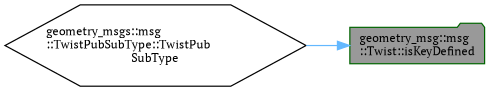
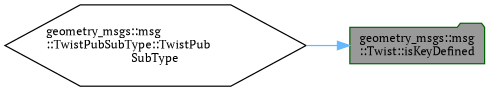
node "geometry_msg::msg ::Twist::isKeyDefined": label "geometry_msg::msg ::Twist::isKeyDefined" -> "geometry_msgs::msg ::Twist::isKeyDefined"
